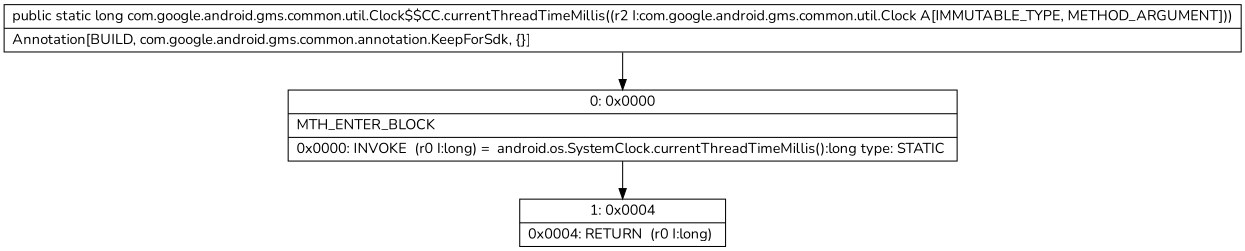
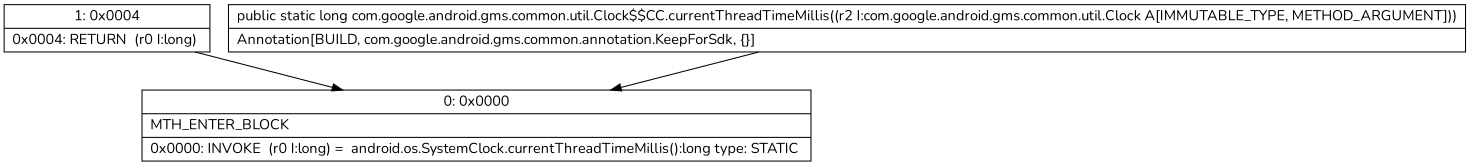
edge "0: 0x0000" -> "1: 0x0004": reversed
